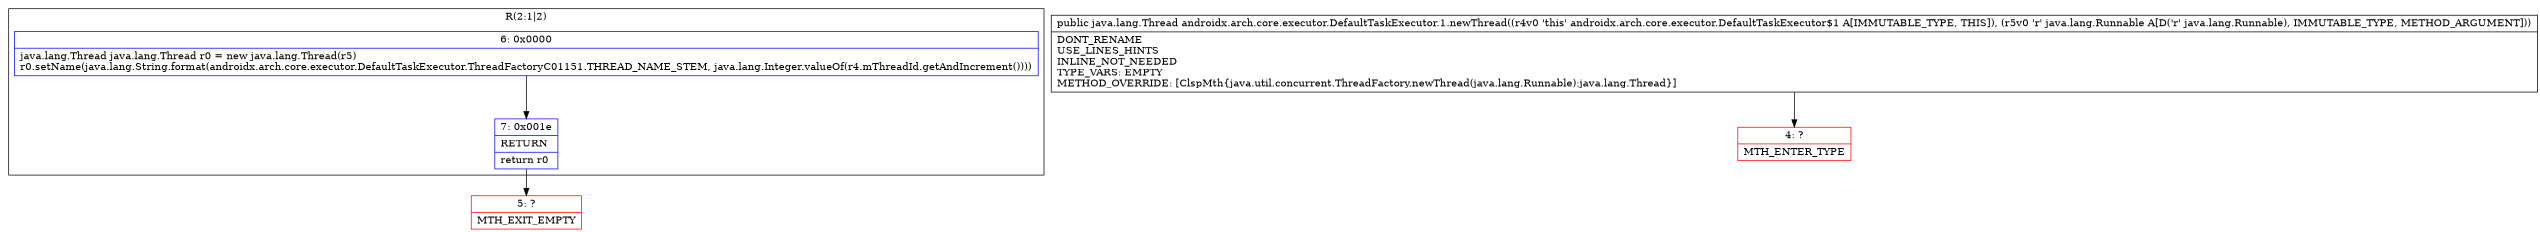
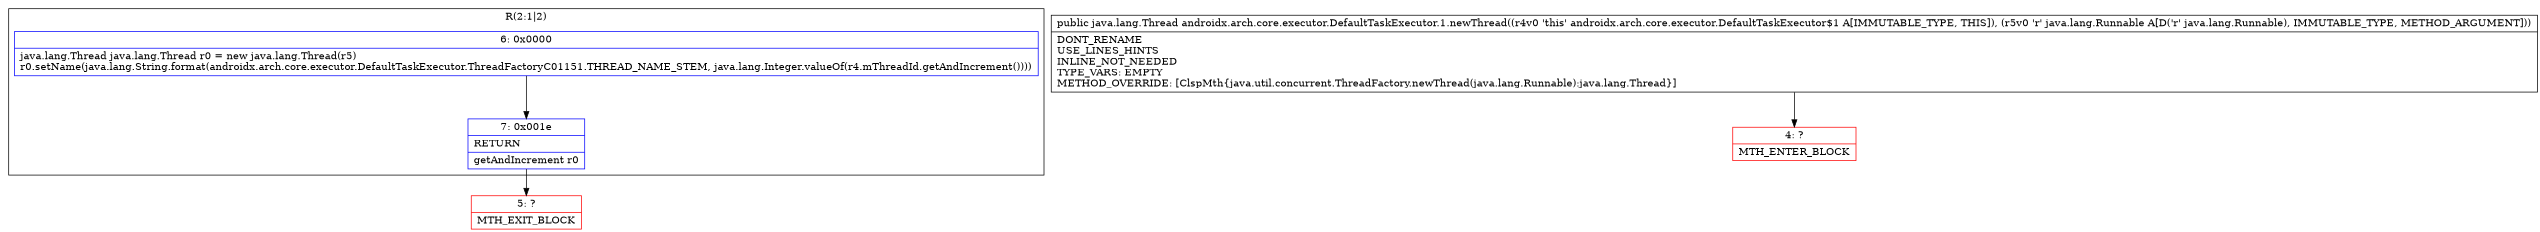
node "4: ?": text "MTH_ENTER_TYPE" -> "MTH_ENTER_BLOCK"
node "7: 0x001e": text "return r0" -> "getAndIncrement r0"
node "5: ?": text "MTH_EXIT_EMPTY" -> "MTH_EXIT_BLOCK"
